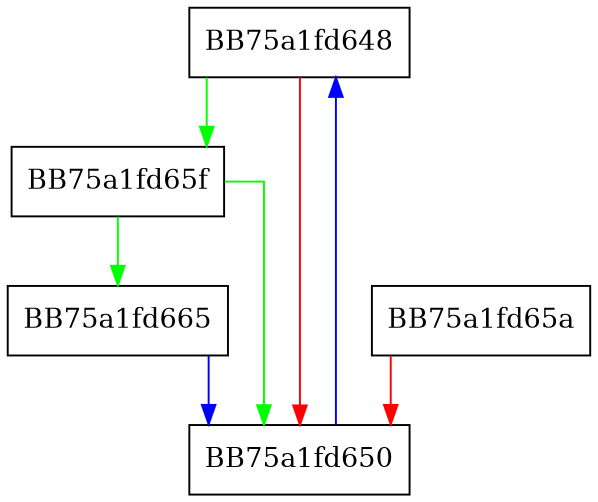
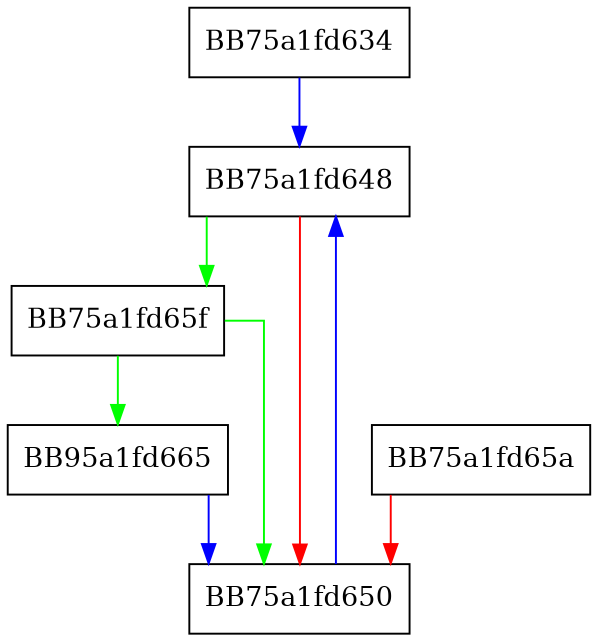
node "BB75a1fd634": added
node "BB75a1fd665": label "BB75a1fd665" -> "BB95a1fd665"
